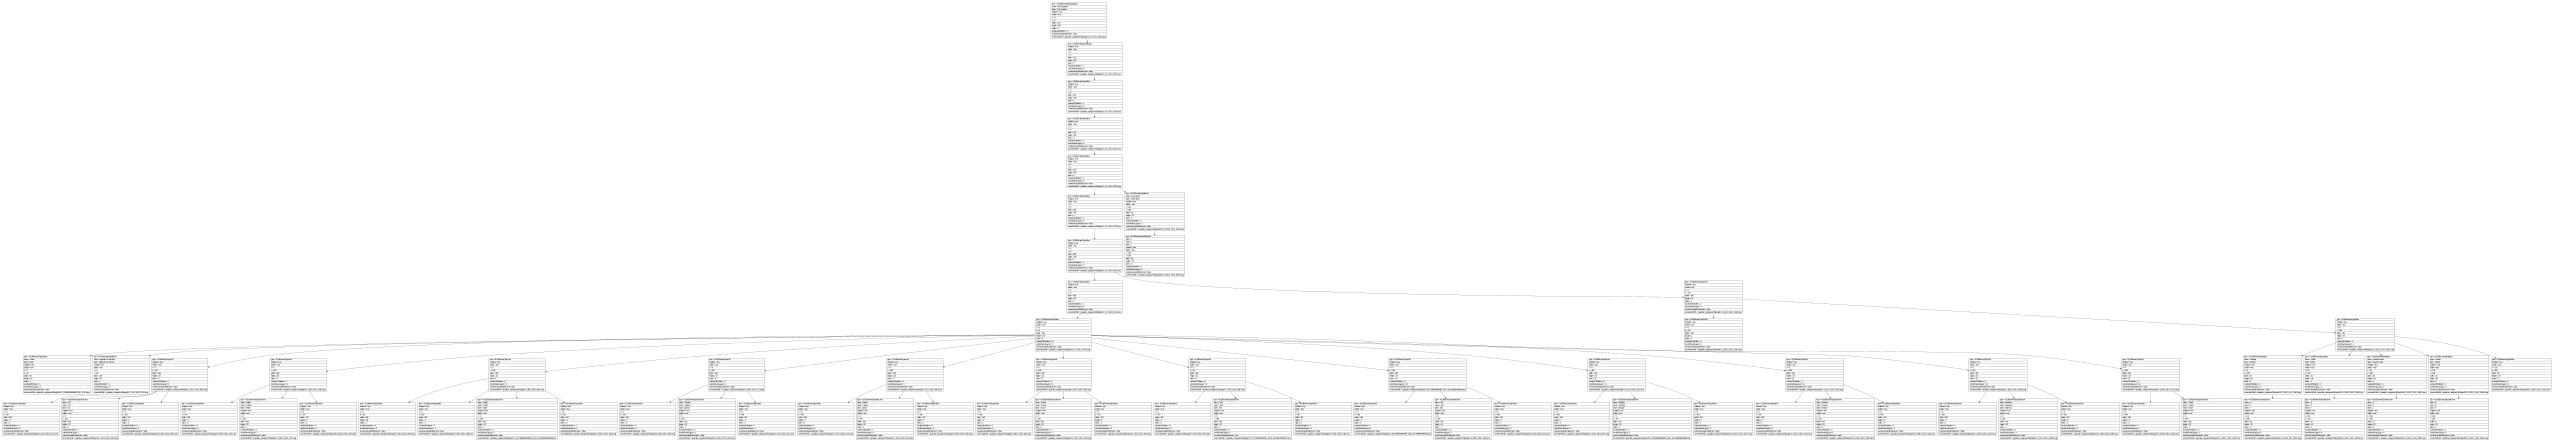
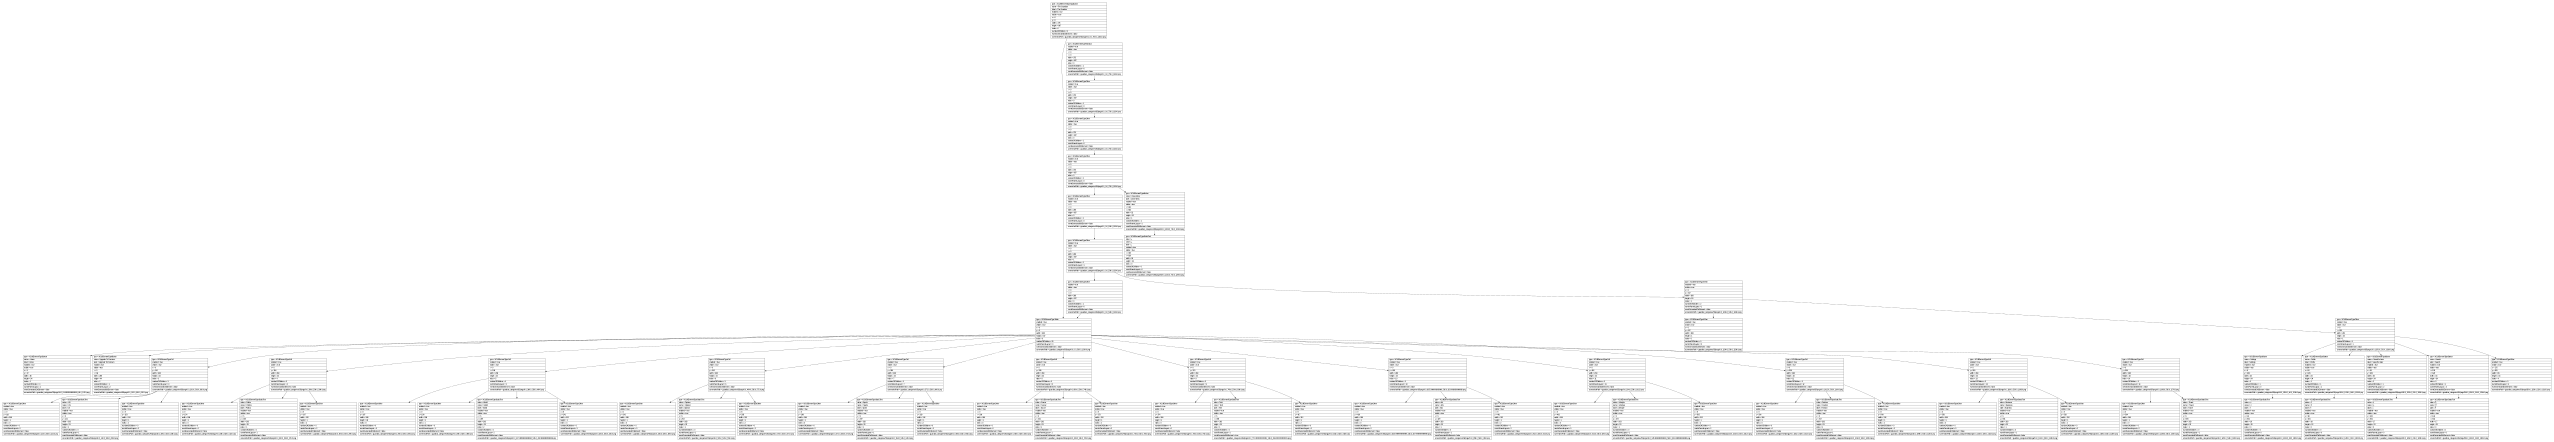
edge "type = XCUIElementTypeApplication" -> "type = XCUIElementTypeWindow": now "type = XCUIElementTypeApplication" -> "type = XCUIElementTypeTable"
